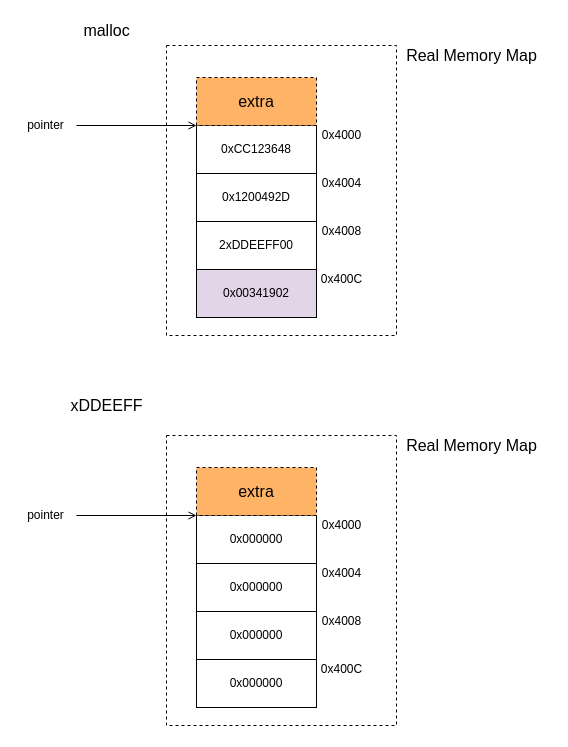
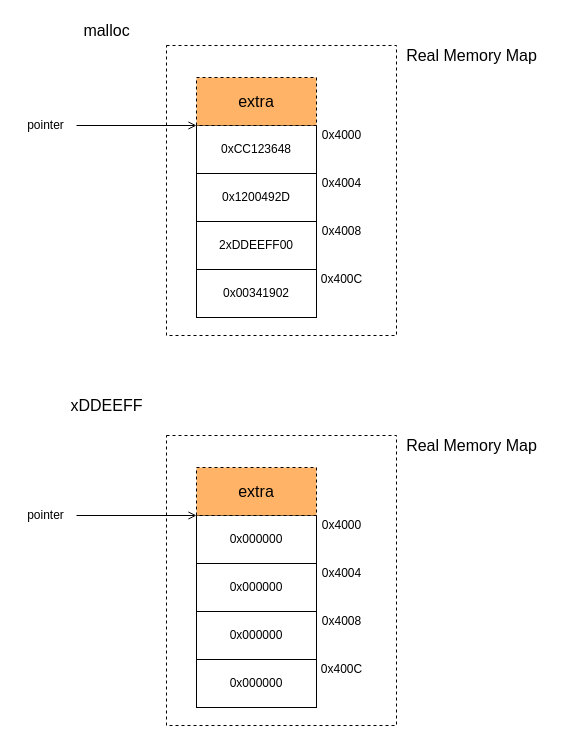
node "0x00341902": fillcolor #e1d5e7 -> #ffffff
